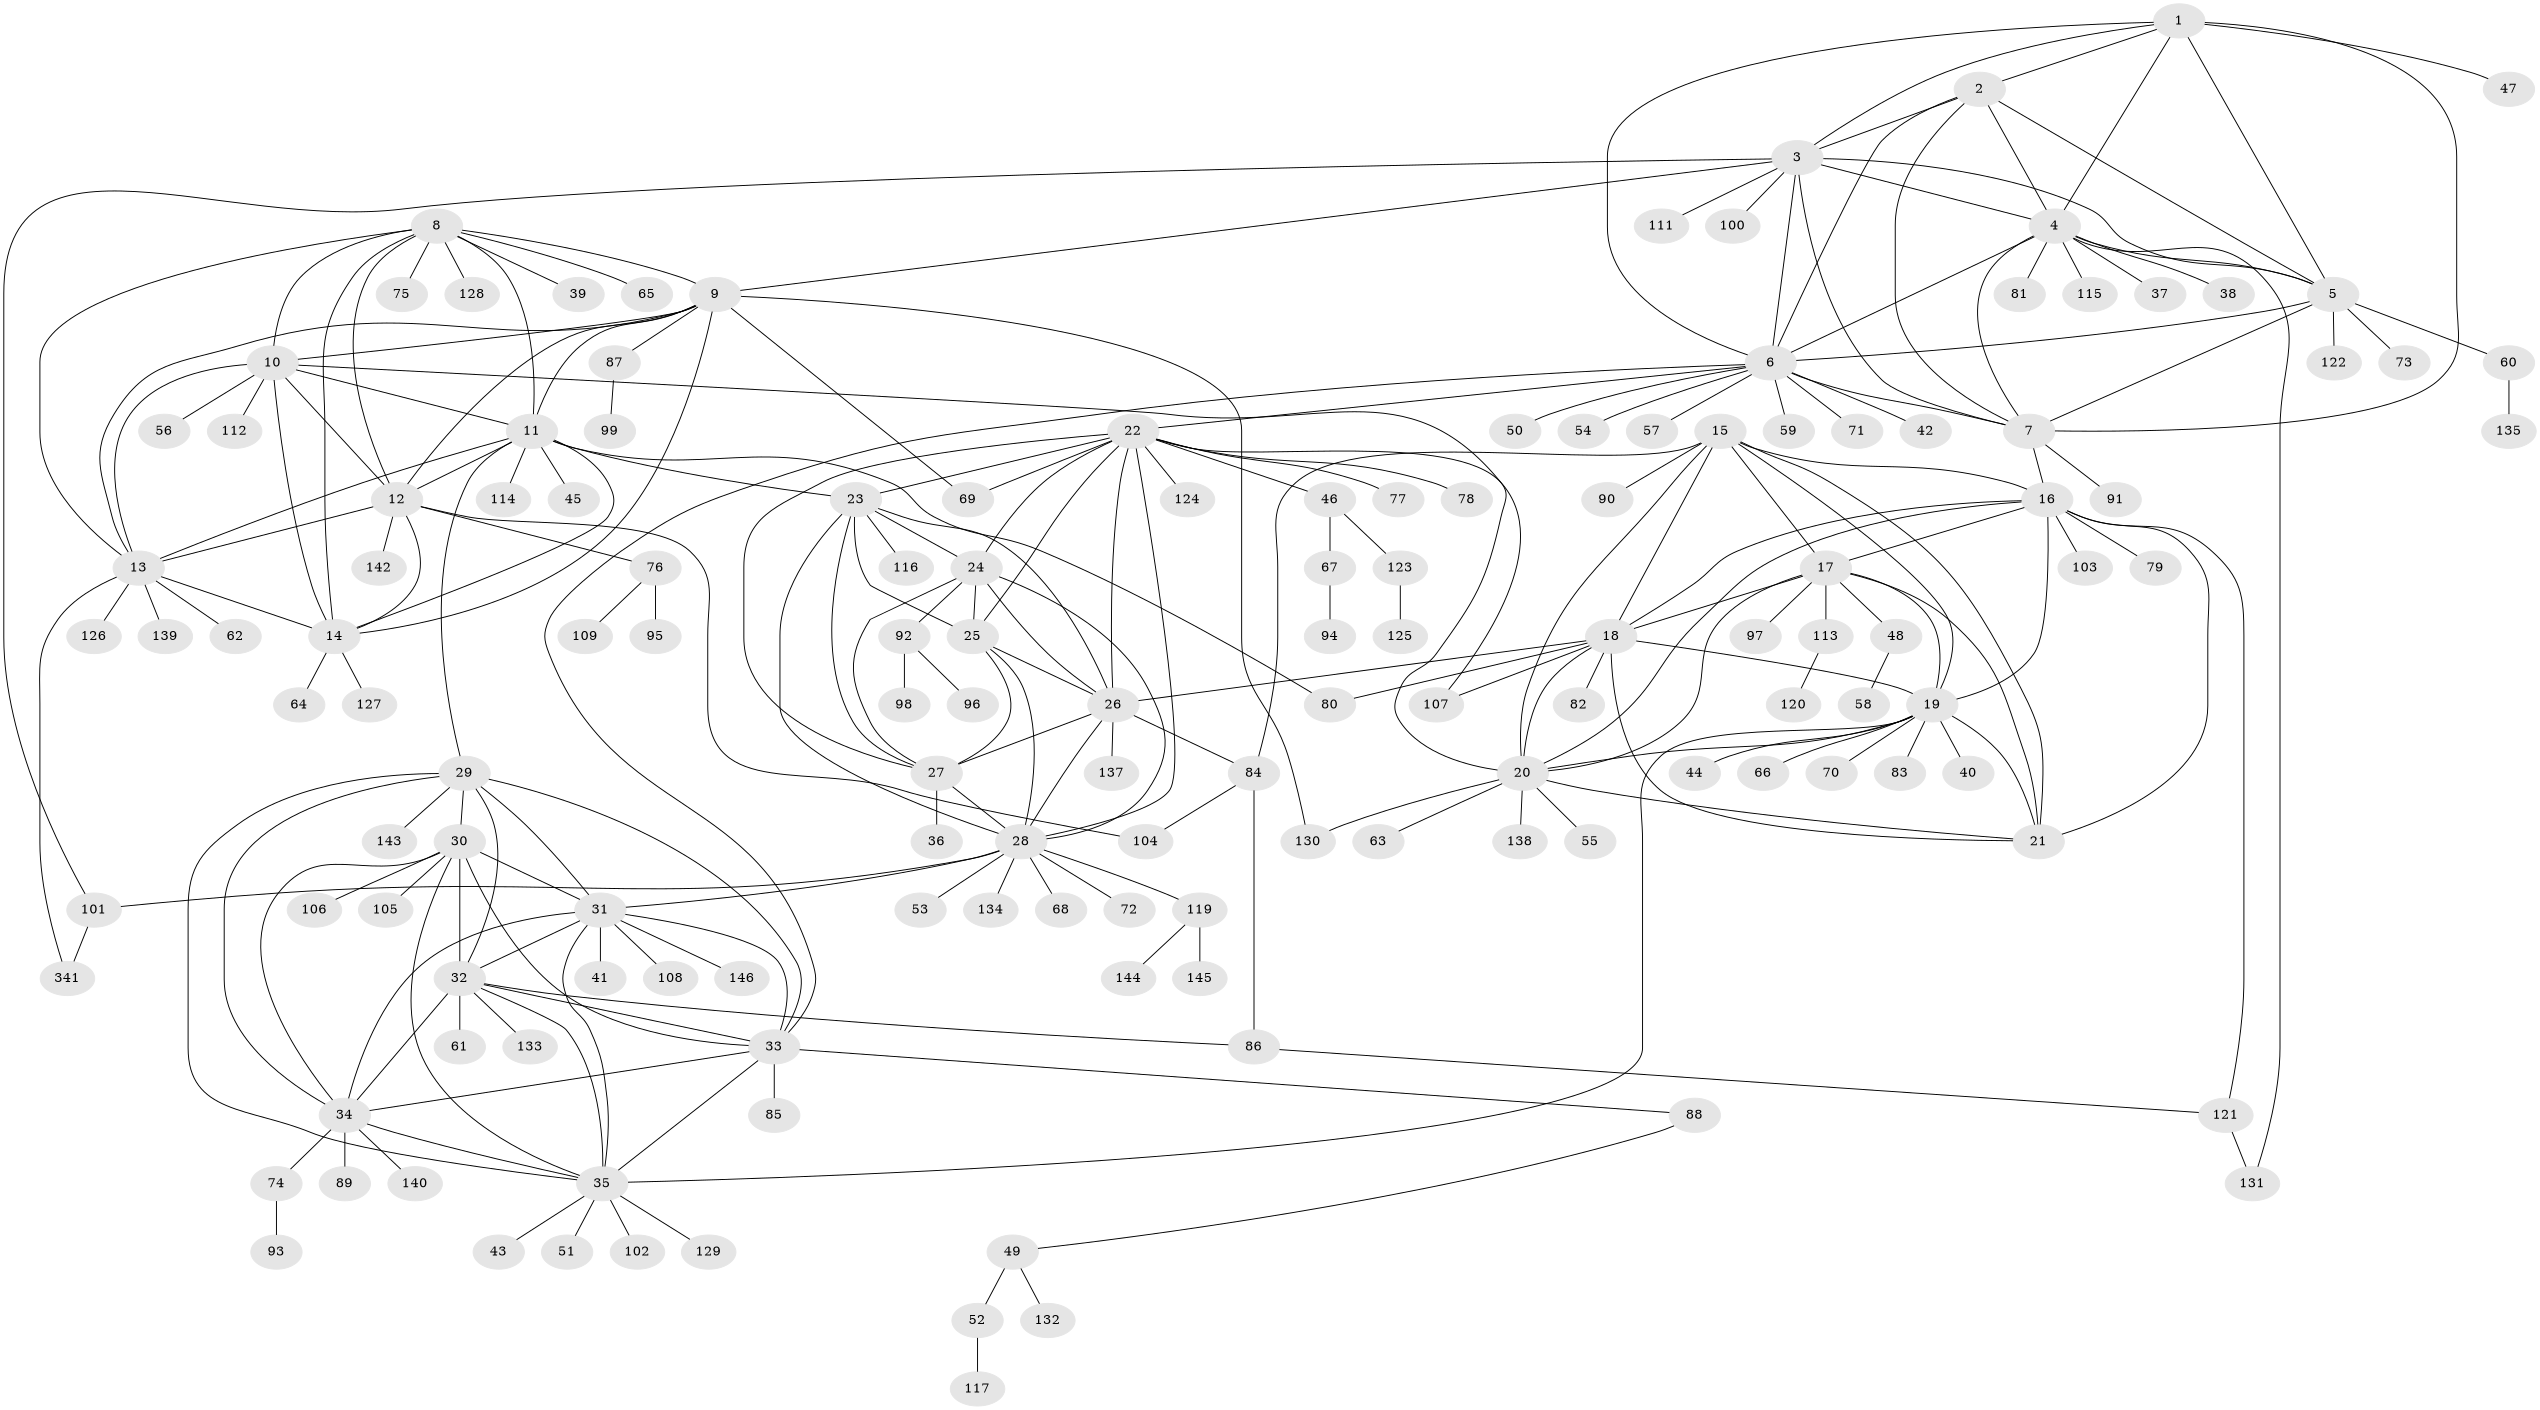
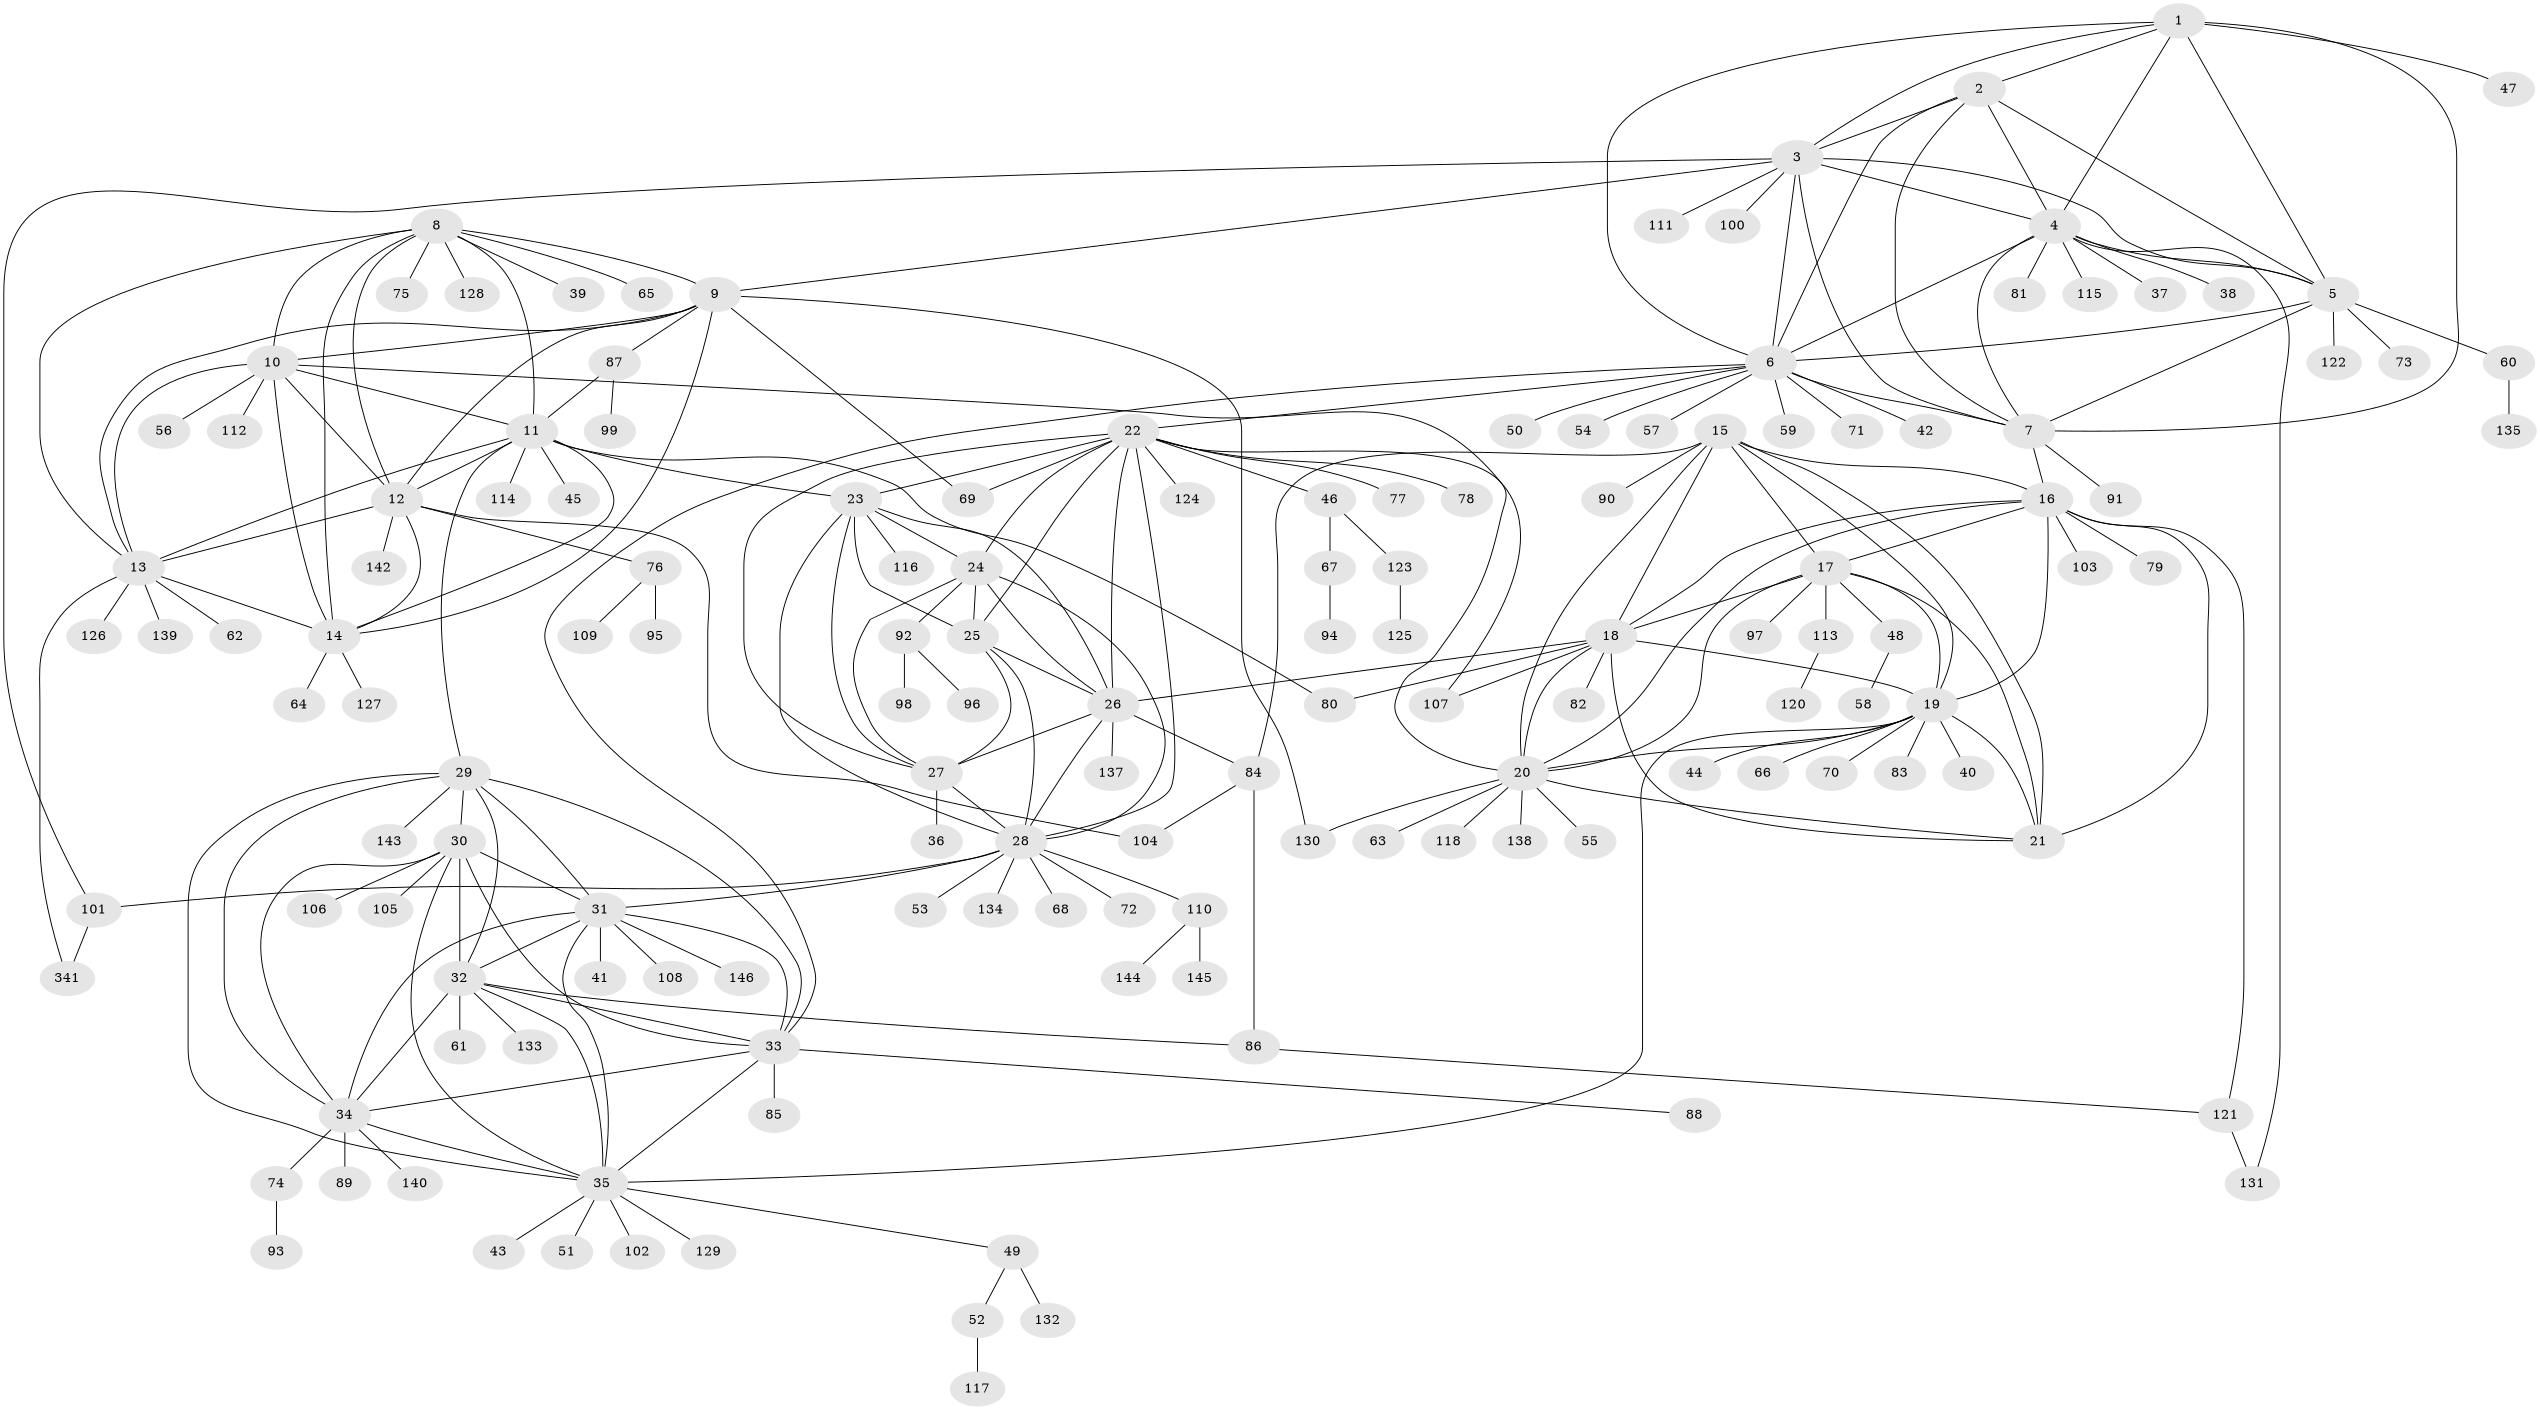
edge "9" -- "11": now "87" -- "11"
node "118": added
node "119": label "119" -> "110"
edge "88" -- "49": now "35" -- "49"
